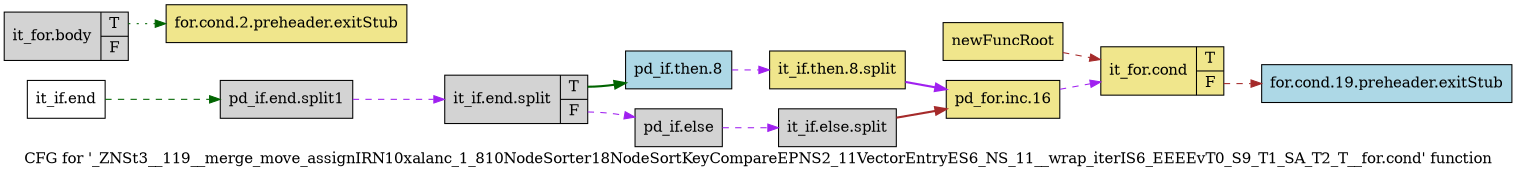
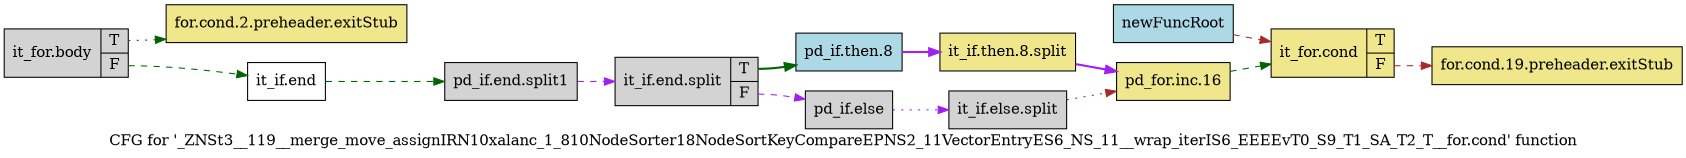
node "newFuncRoot": fillcolor khaki -> lightblue
edge "it_for.body" -> "it_if.end": added
edge "pd_if.then.8" -> "it_if.then.8.split": style dashed -> bold
node "for.cond.19.preheader.exitStub": fillcolor lightblue -> khaki
edge "pd_for.inc.16" -> "it_for.cond": color purple -> darkgreen
edge "it_if.else.split" -> "pd_for.inc.16": style bold -> dotted
edge "pd_if.else" -> "it_if.else.split": style dashed -> dotted
